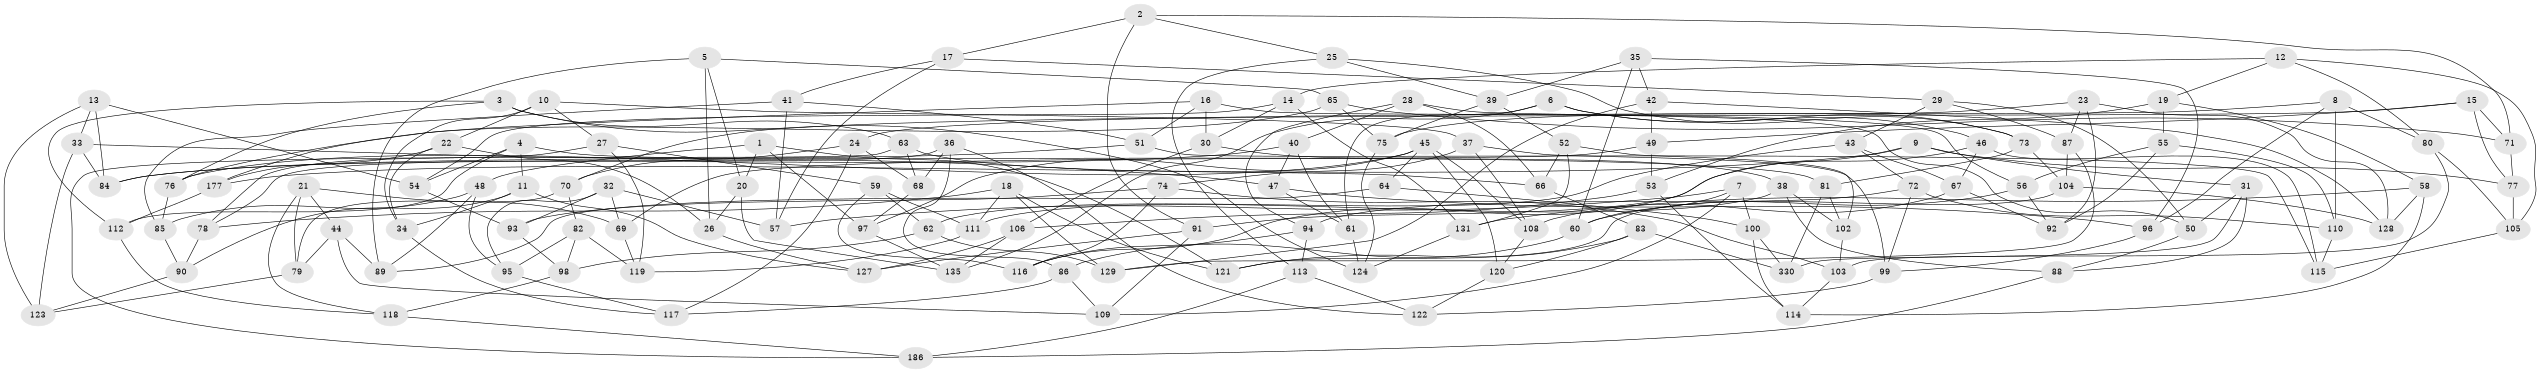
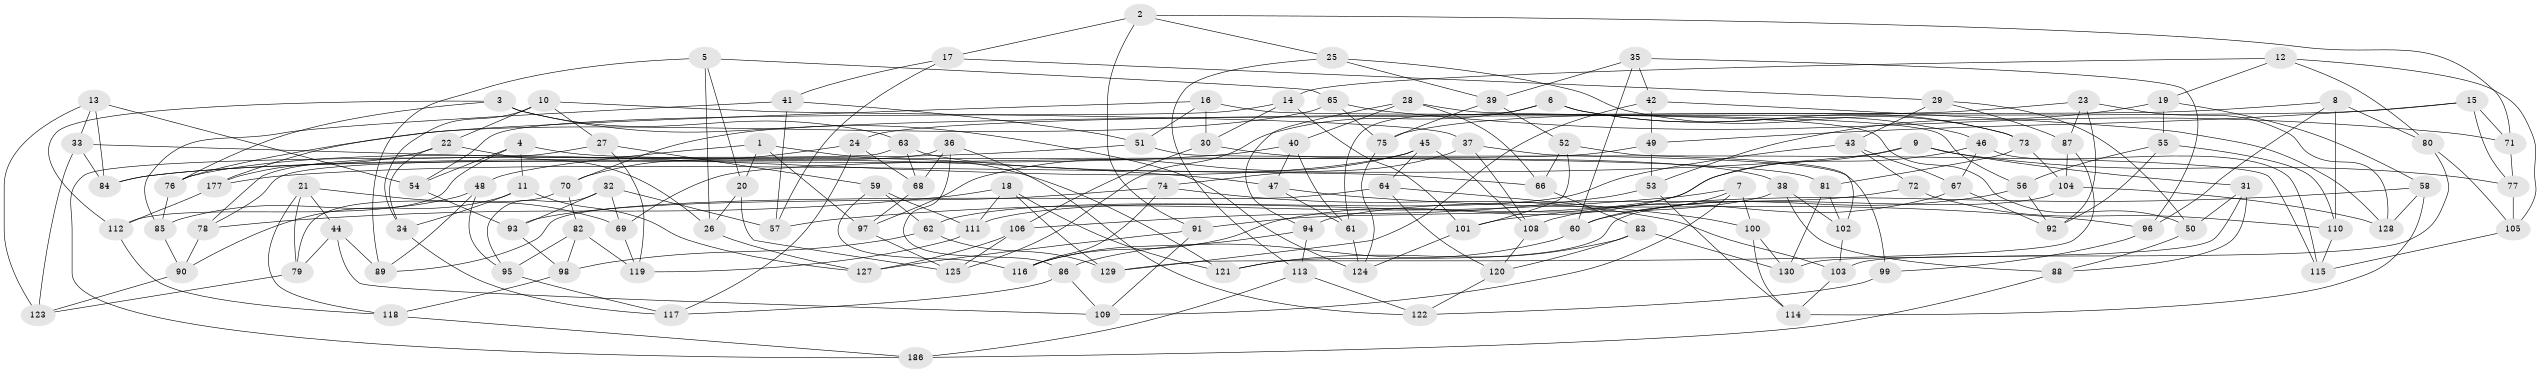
edge "45" -- "120": now "64" -- "120"
node "131": label "131" -> "101"
edge "72" -- "99": removed
node "135": label "135" -> "125"
node "330": label "330" -> "130"
